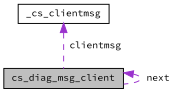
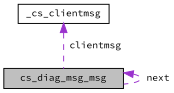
node "cs_diag_msg_client": label "cs_diag_msg_client" -> "cs_diag_msg_msg"
